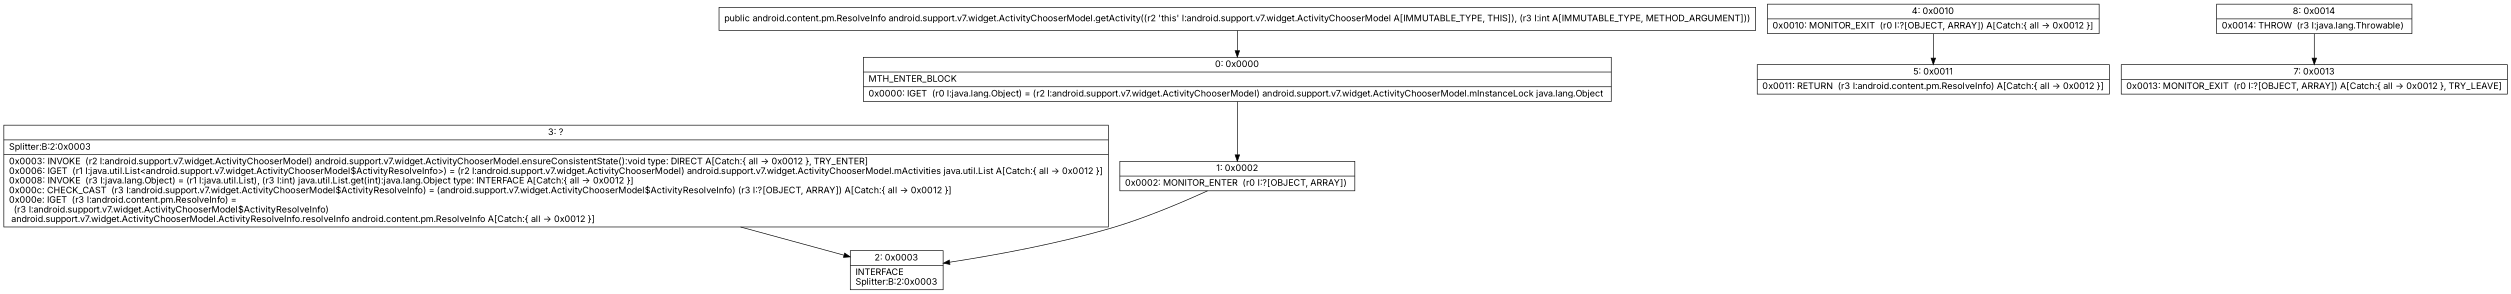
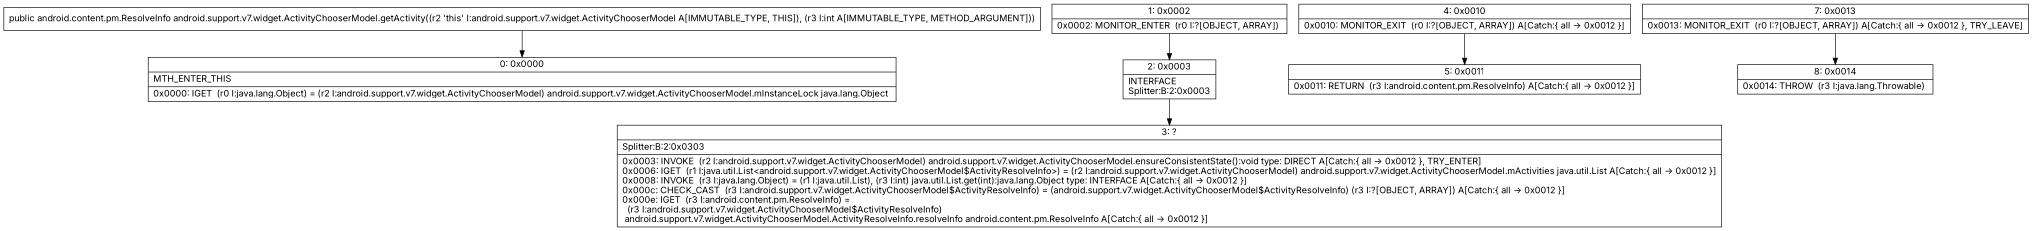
edge "8: 0x0014" -> "7: 0x0013": reversed
node "0: 0x0000": text "MTH_ENTER_BLOCK" -> "MTH_ENTER_THIS"
edge "0: 0x0000" -> "1: 0x0002": removed
node "3: ?": text "Splitter:B:2:0x0003" -> "Splitter:B:2:0x0303"
edge "3: ?" -> "2: 0x0003": reversed
